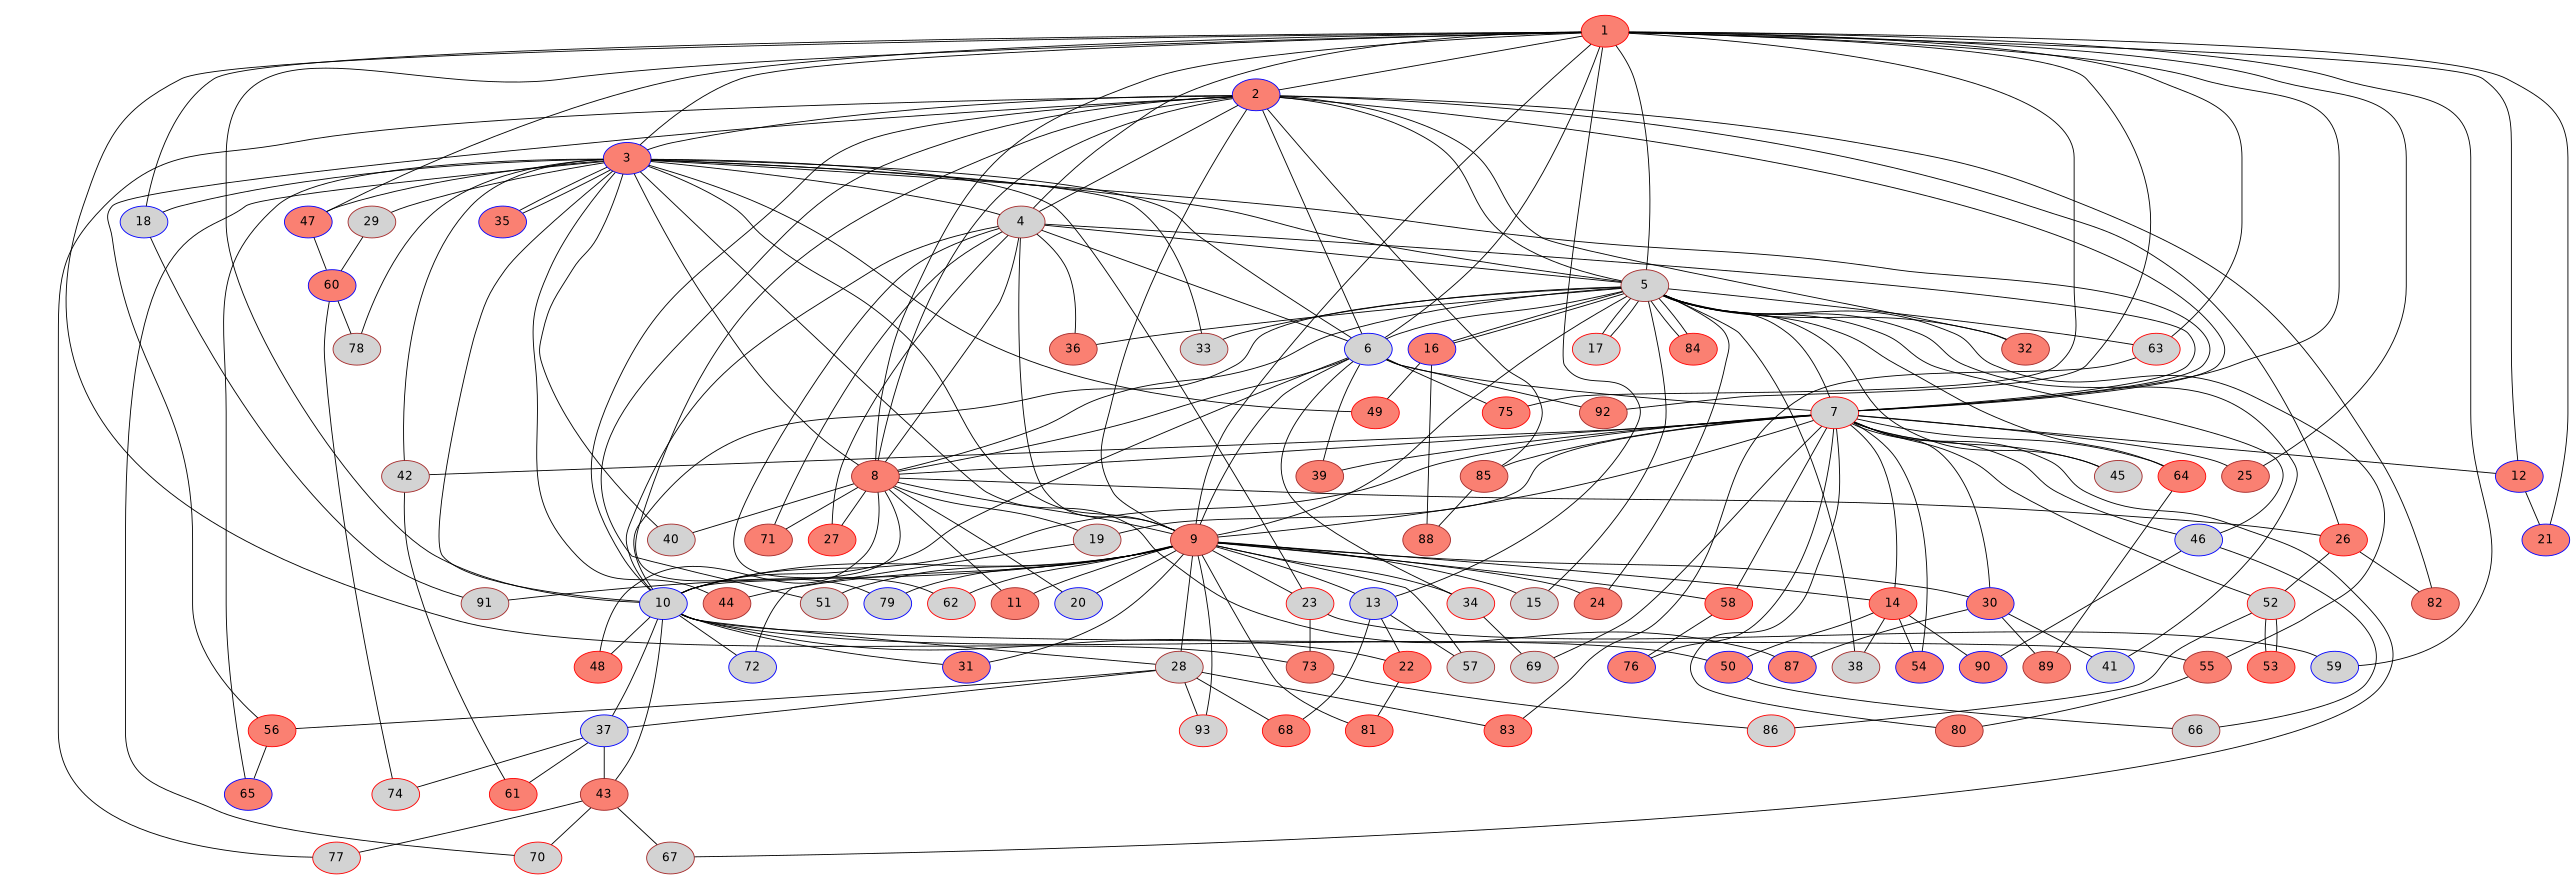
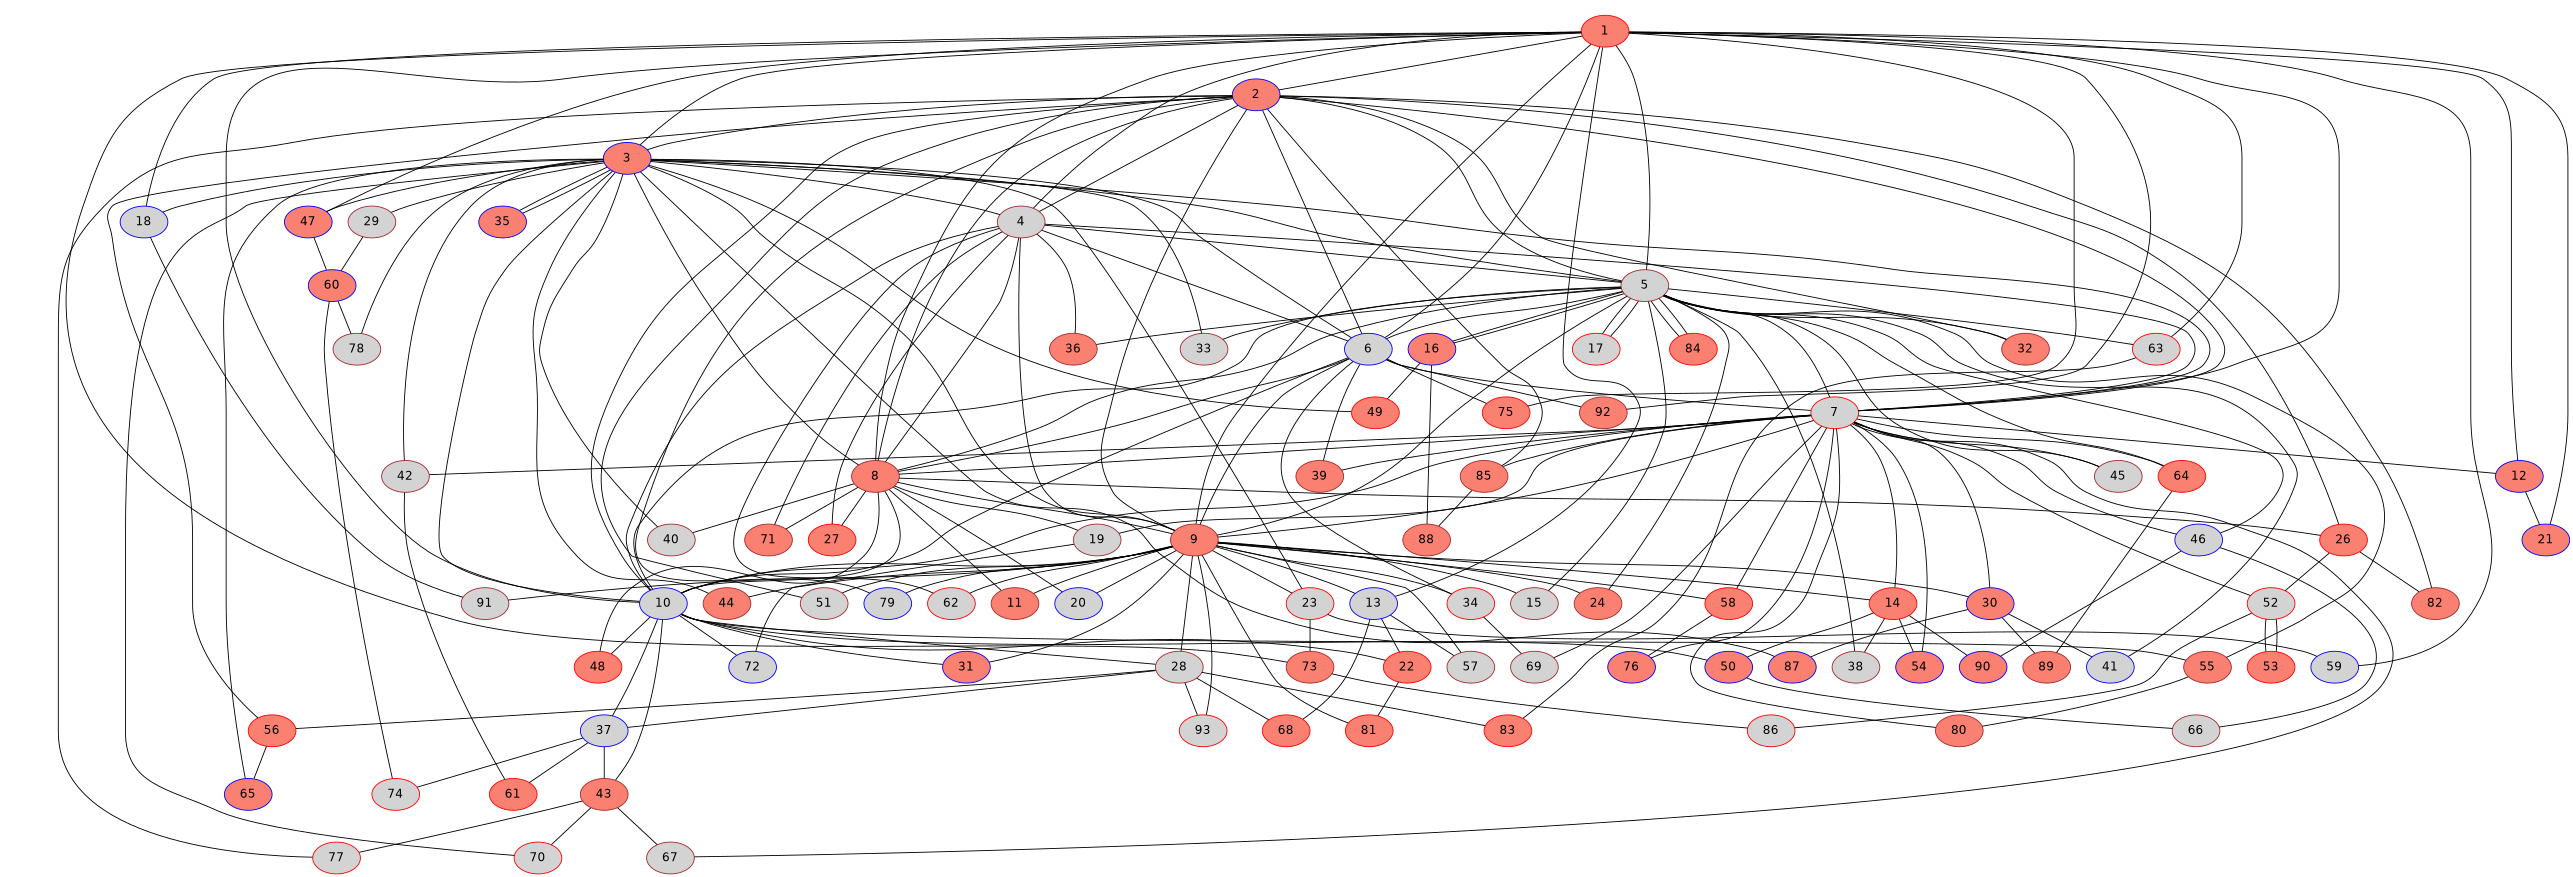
node "25": removed
